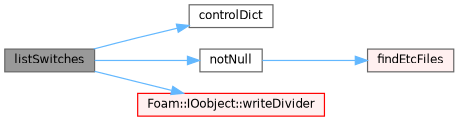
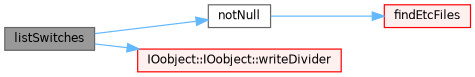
node "controlDict": removed
node "findEtcFiles": color grey40 -> red
node "Foam::IOobject::writeDivider": label "Foam::IOobject::writeDivider" -> "IOobject::IOobject::writeDivider"
